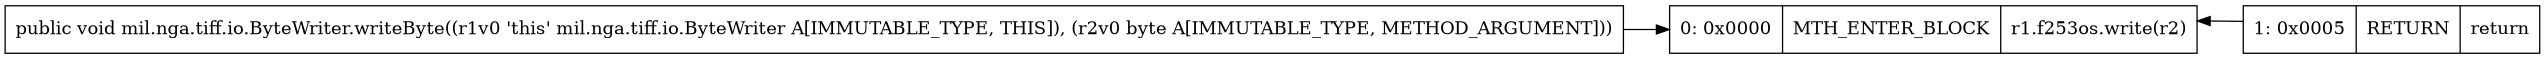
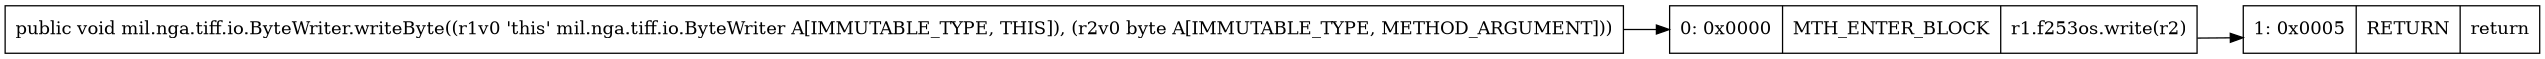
edge "1: 0x0005" -> "0: 0x0000": reversed
